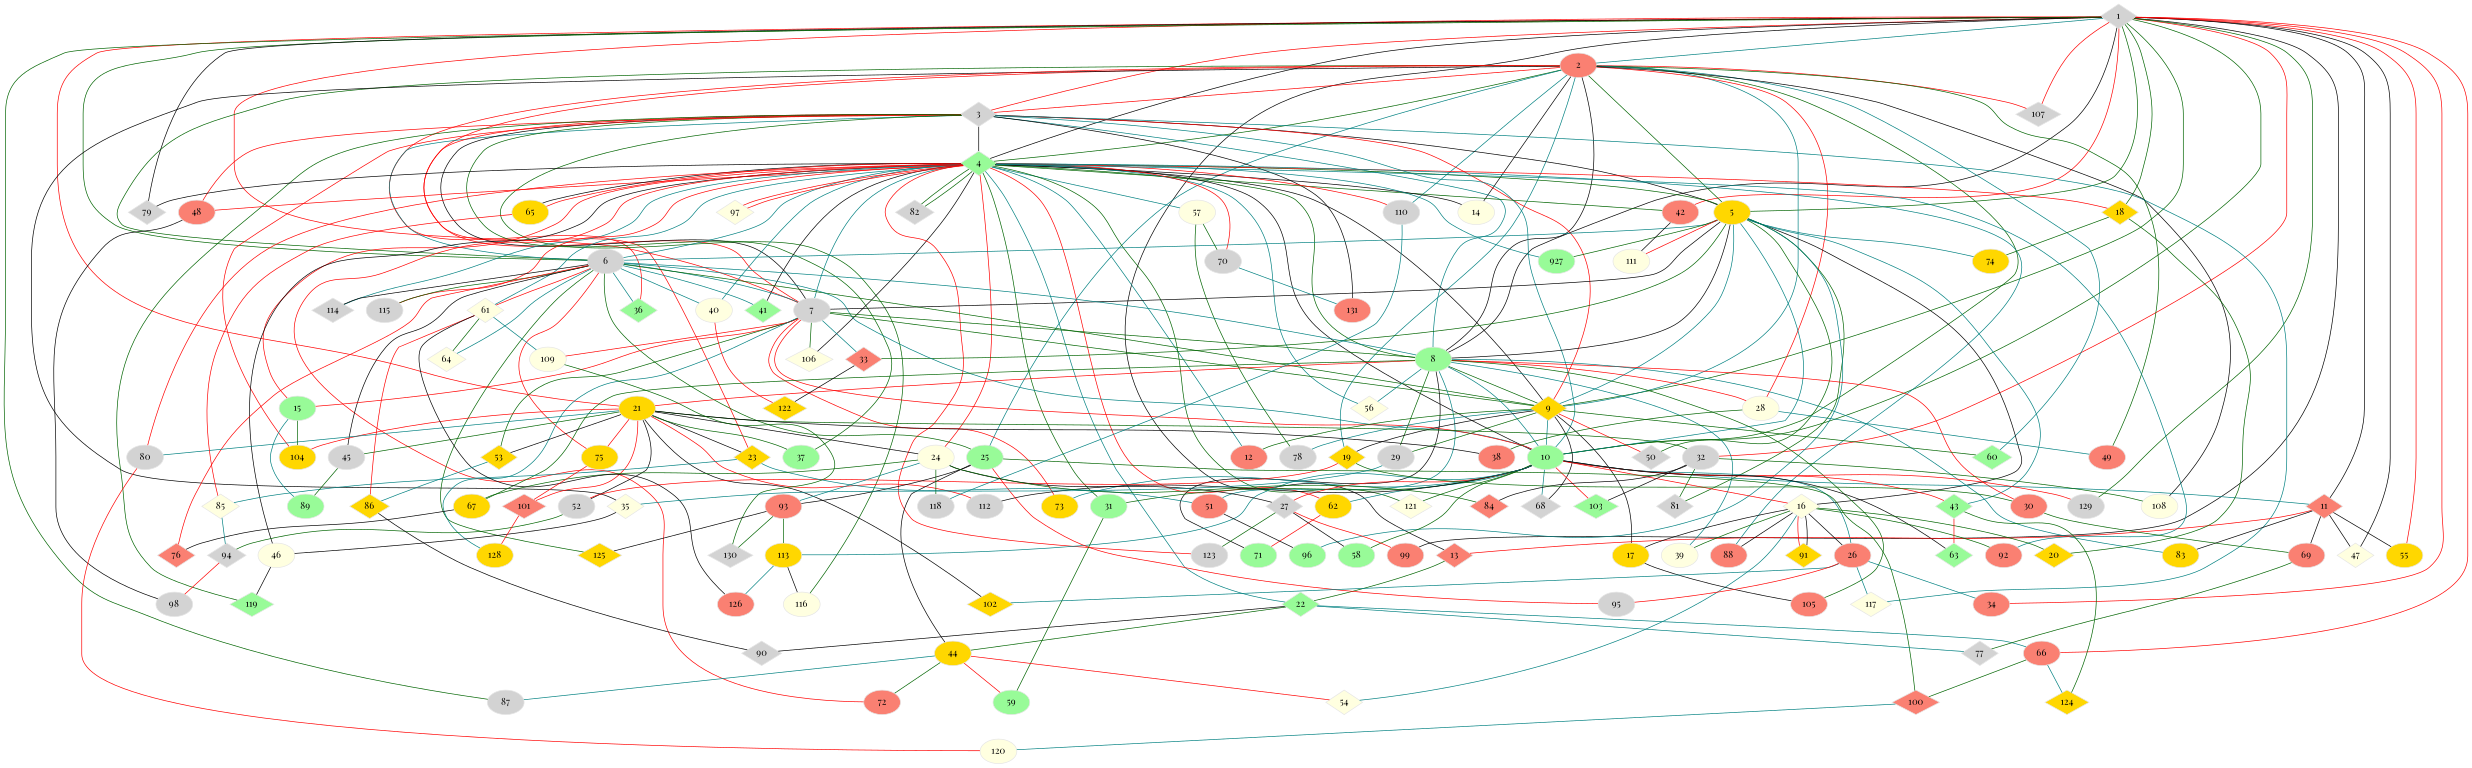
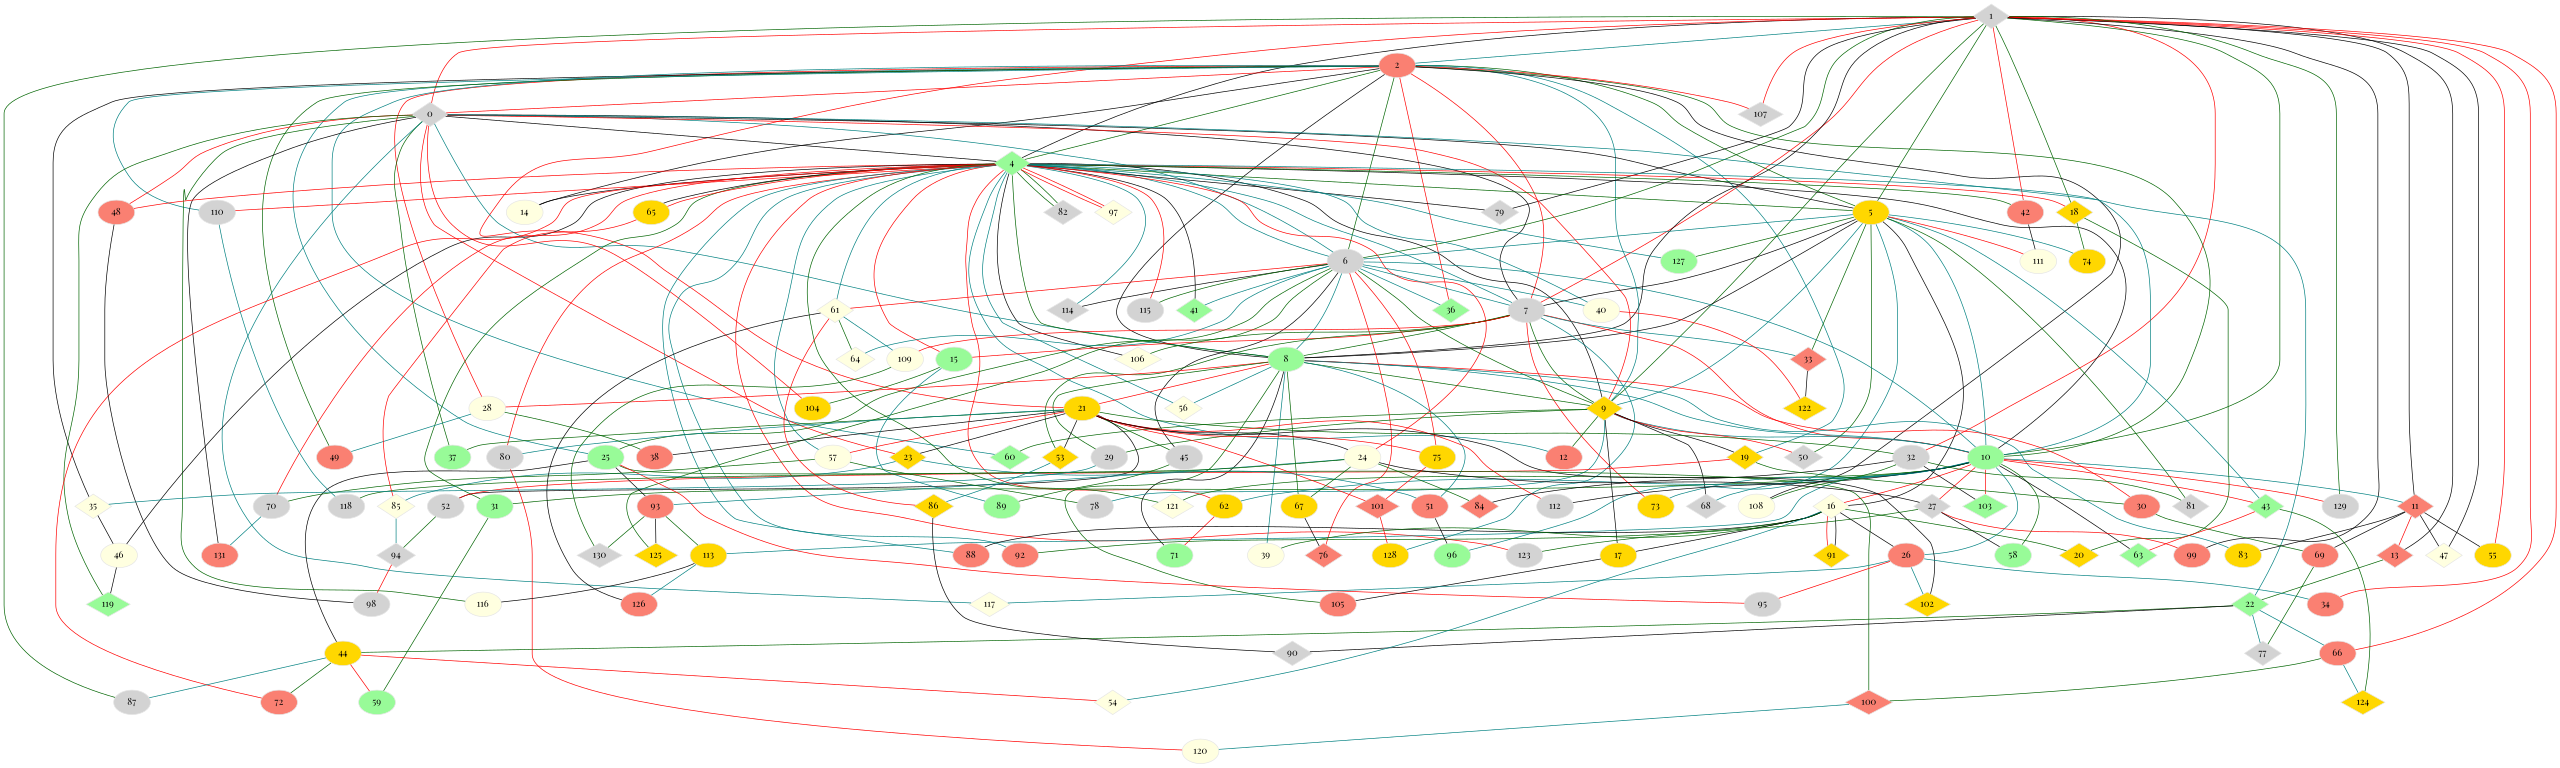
node "3": label "3" -> "0"
node "927": label "927" -> "127"
edge "21" -- "104": now "21" -- "57"
